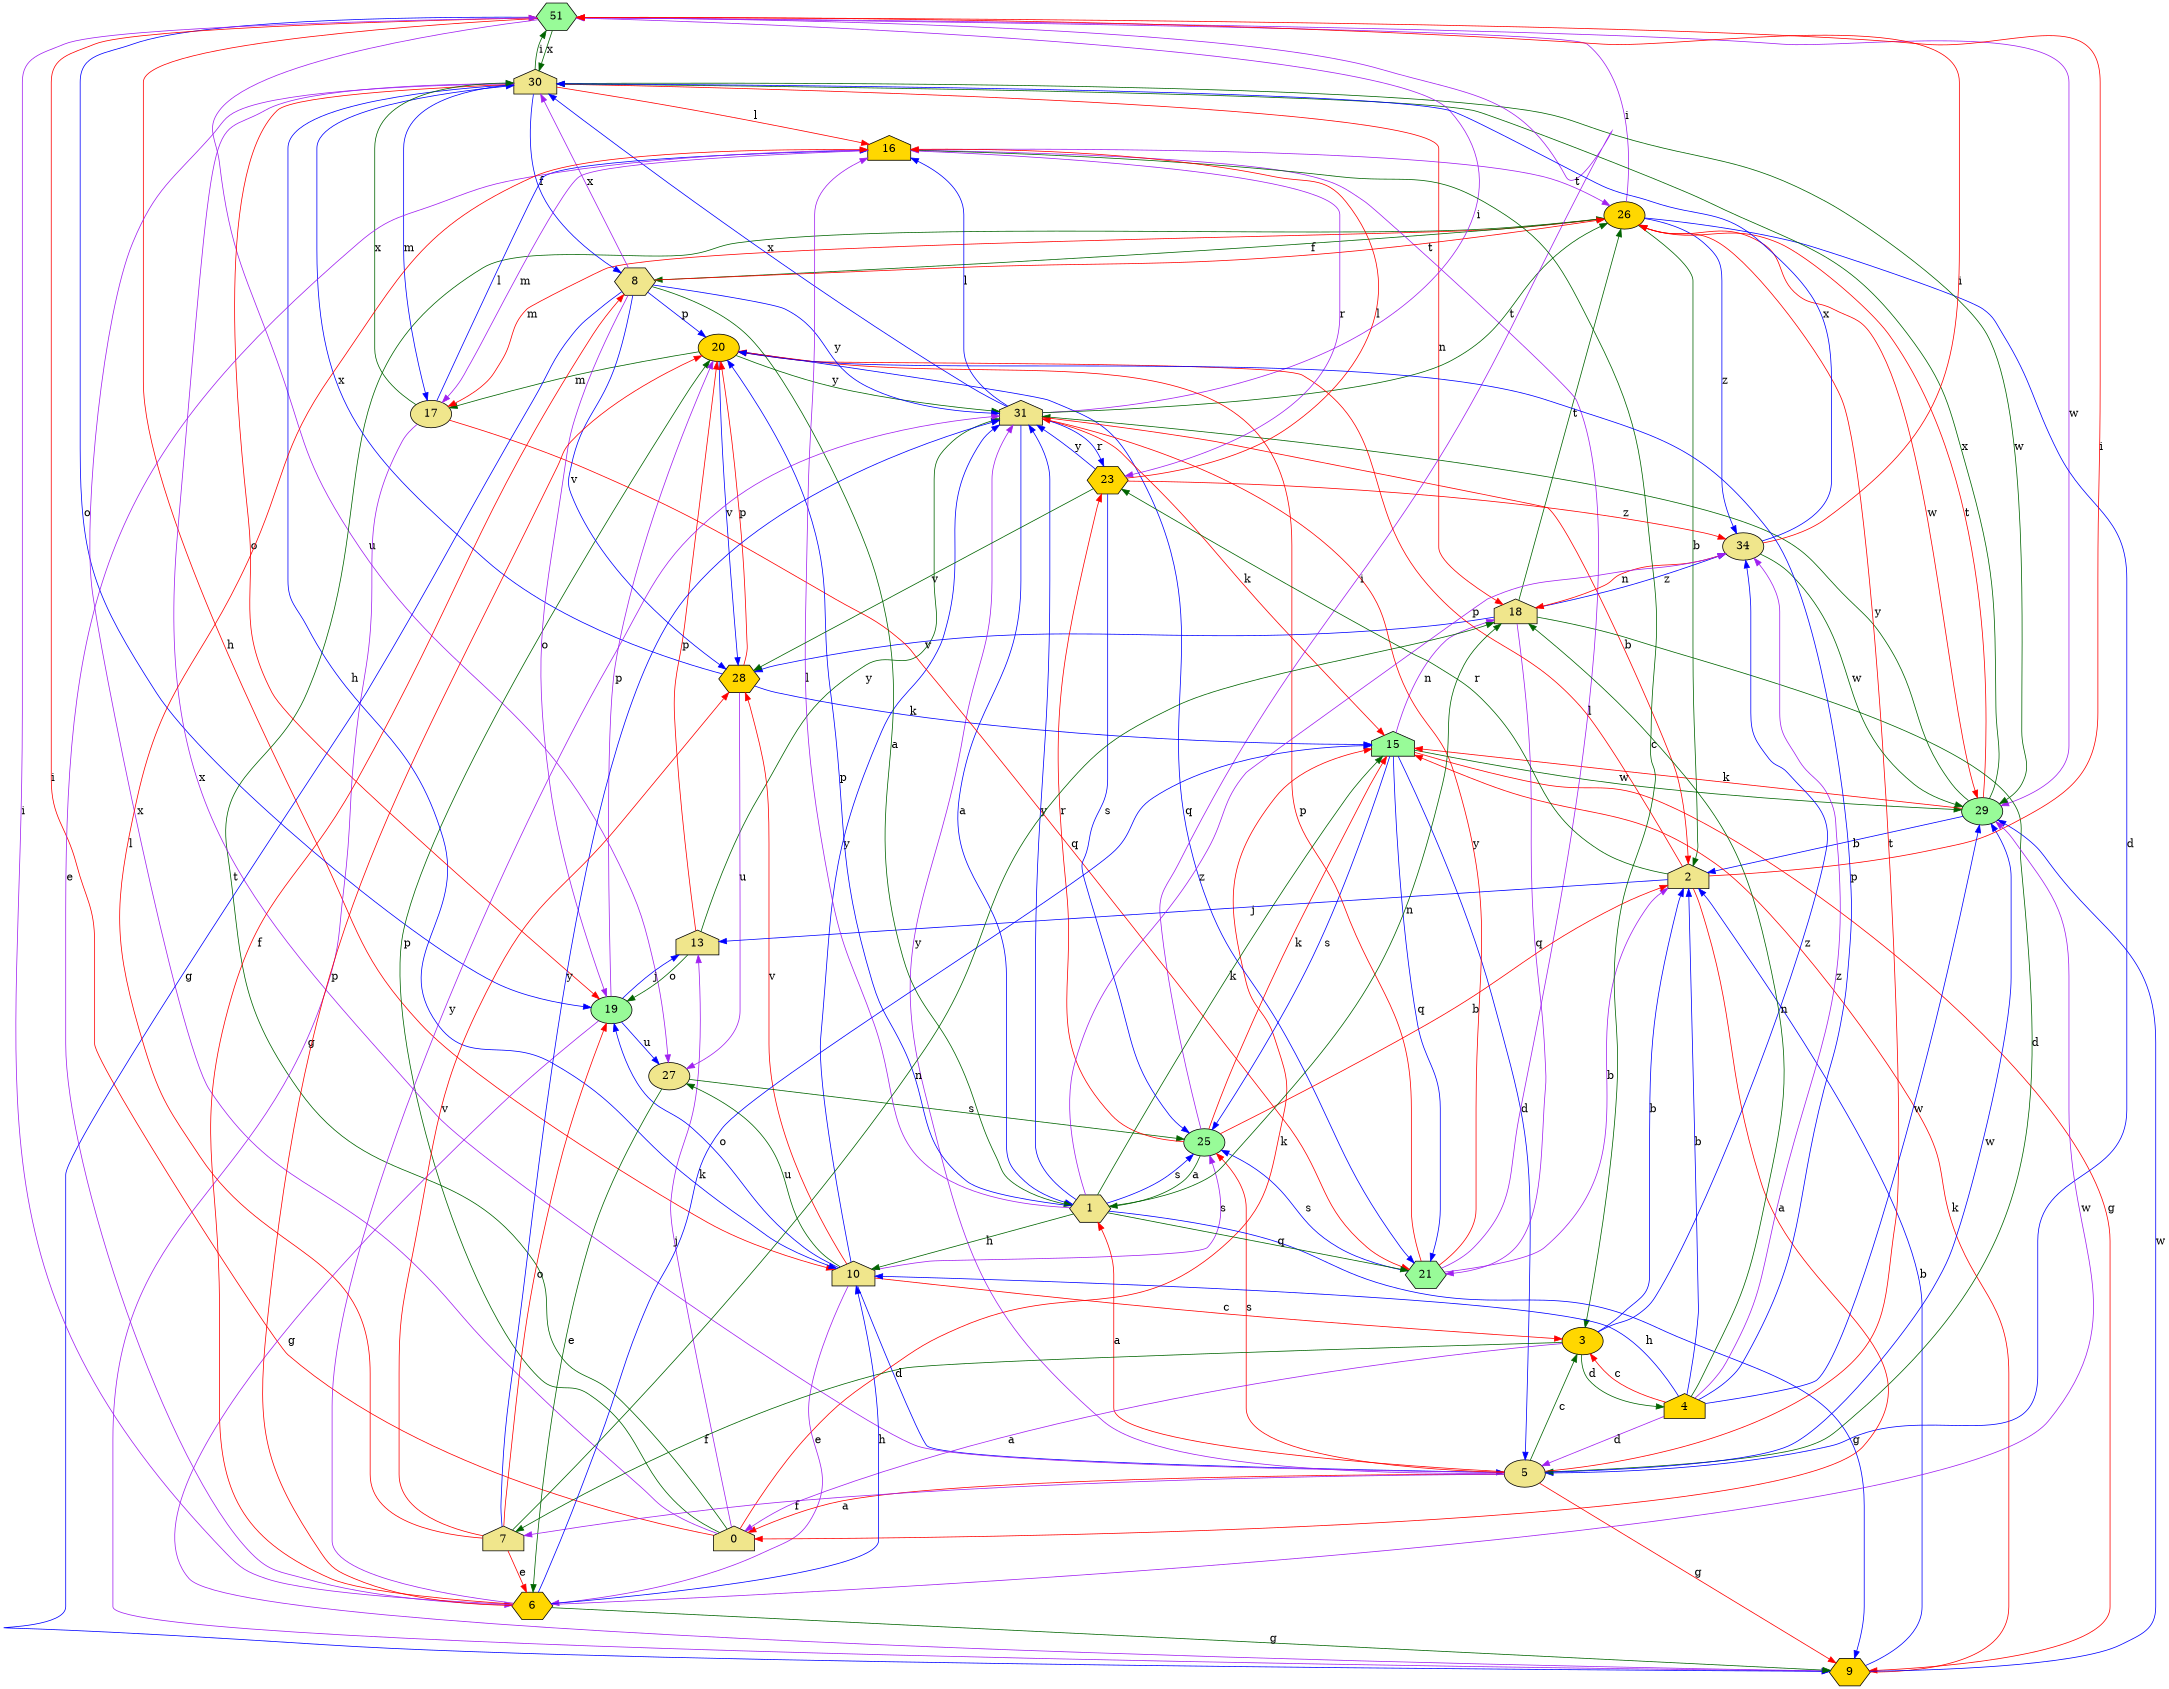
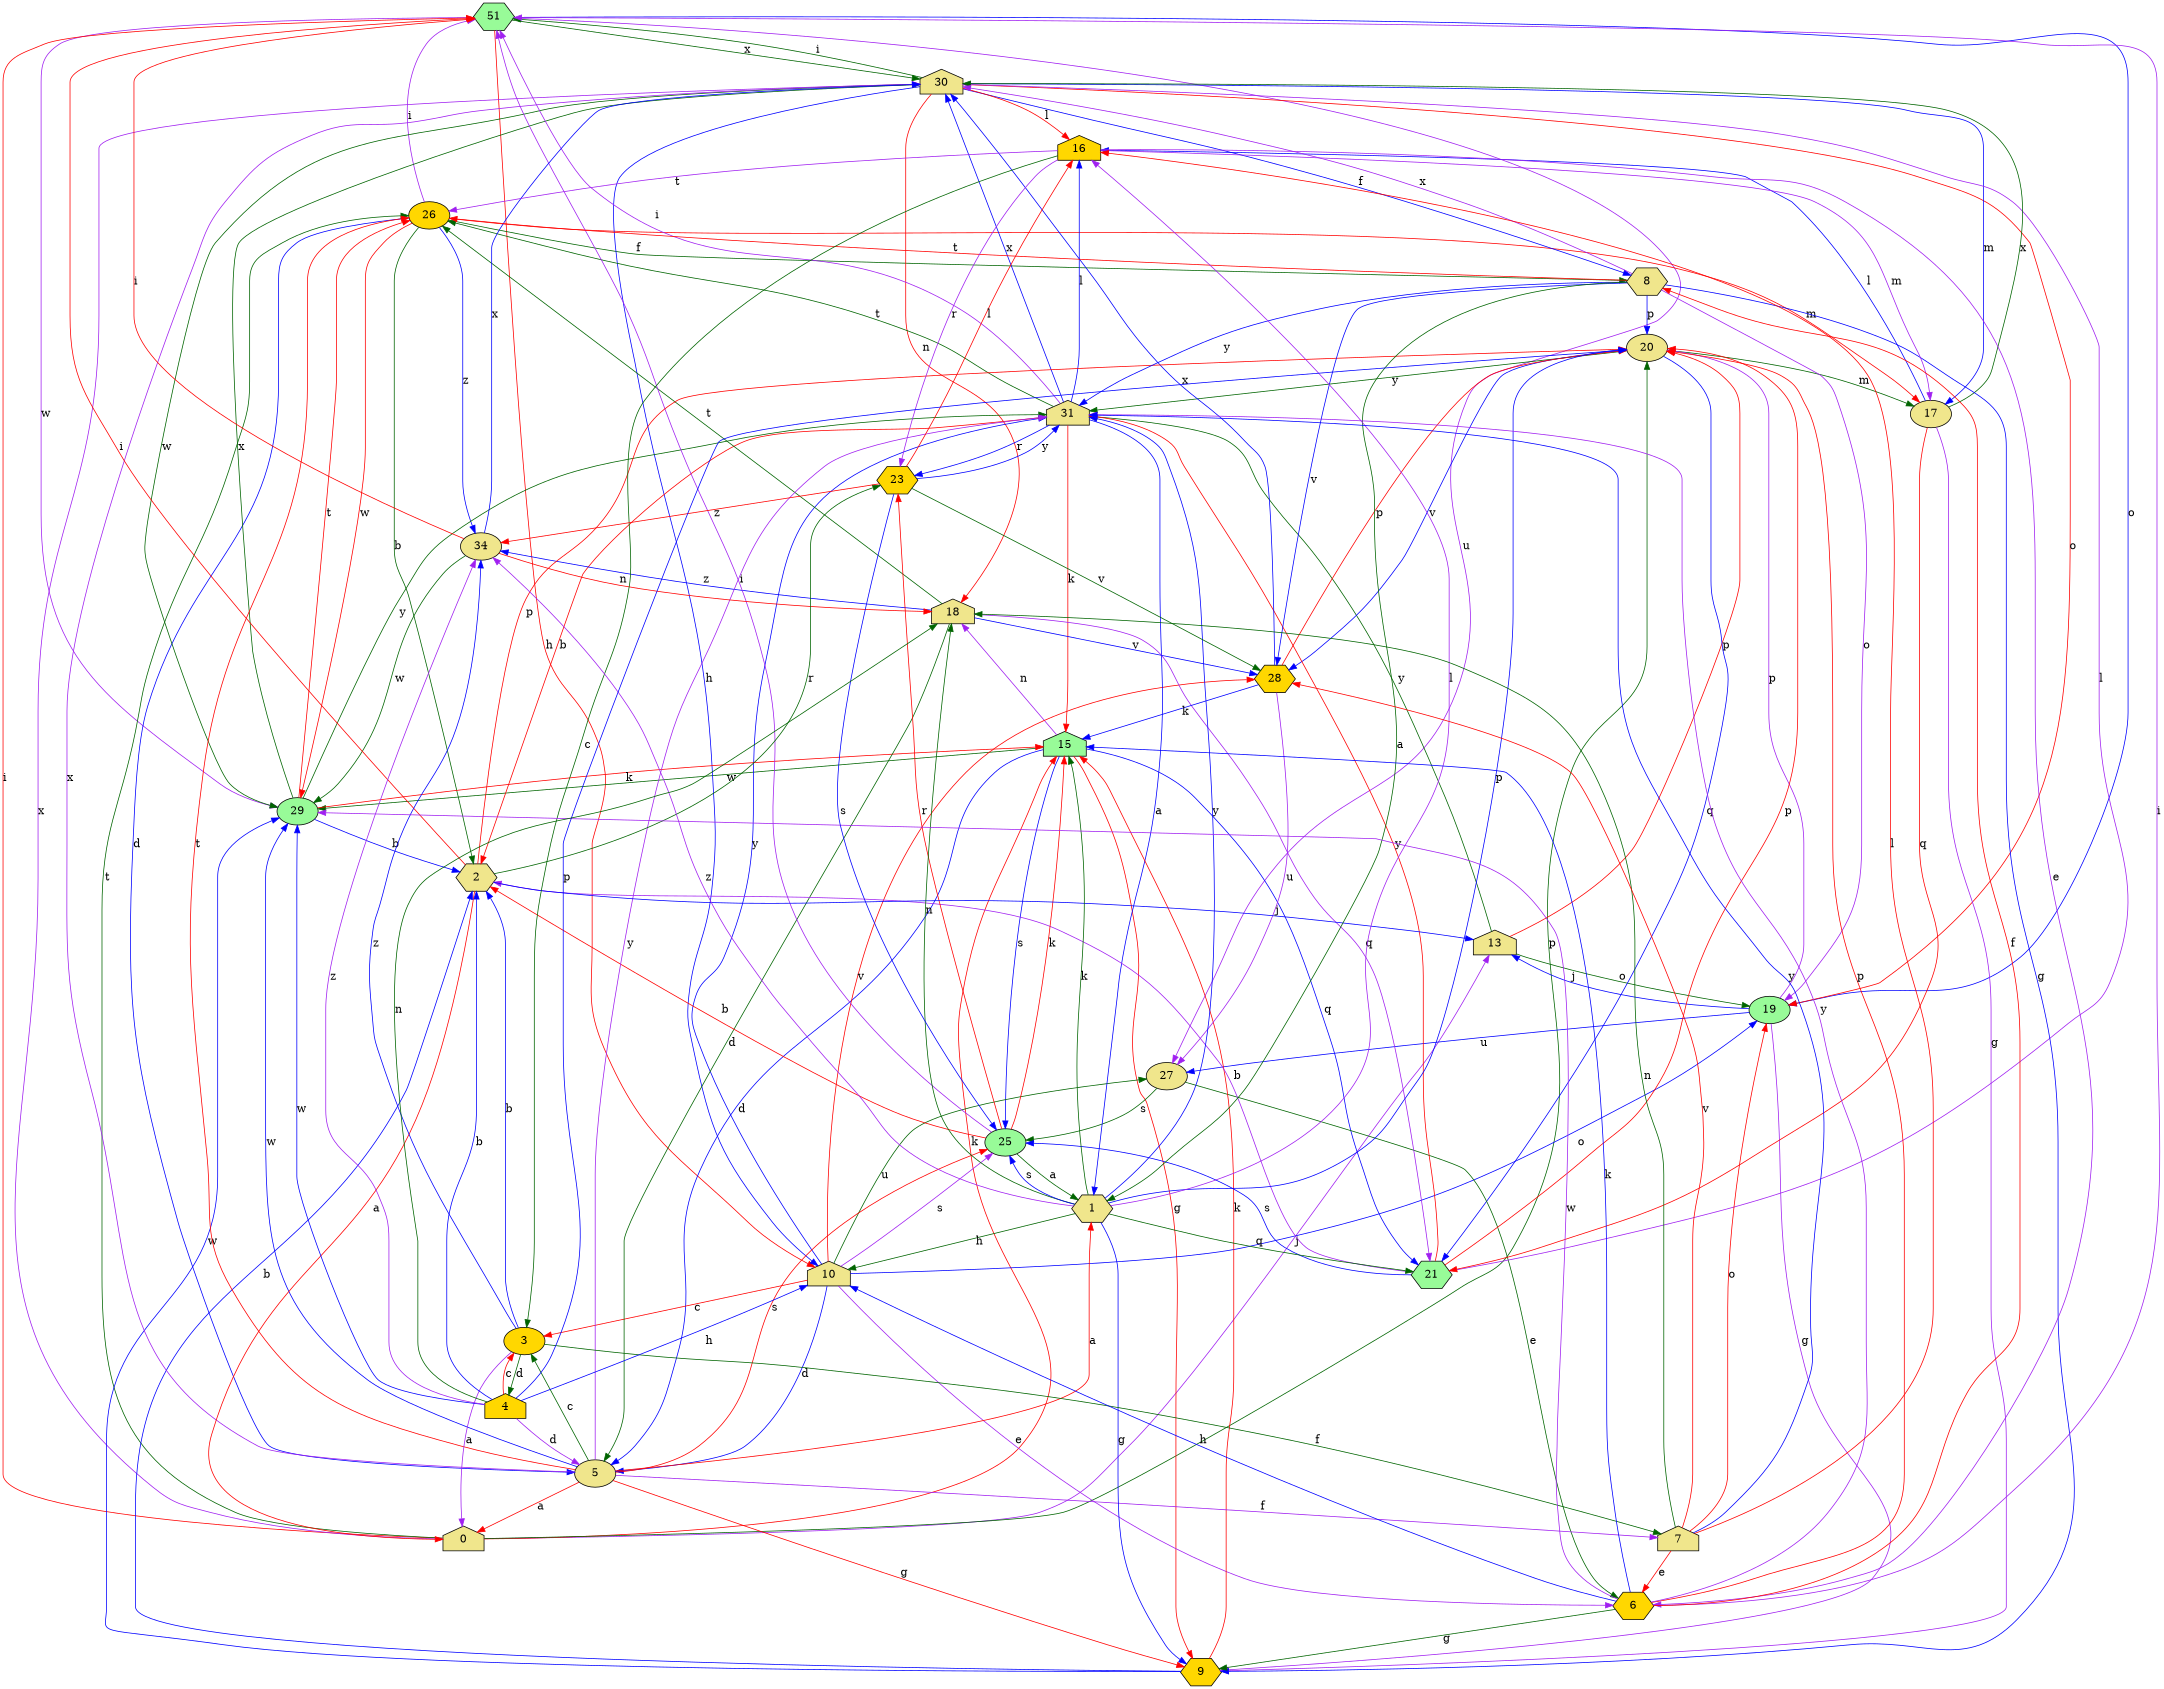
node "20": fillcolor gold -> khaki
edge "21" -> "16": now "21" -> "30"
node "2": shape house -> hexagon
